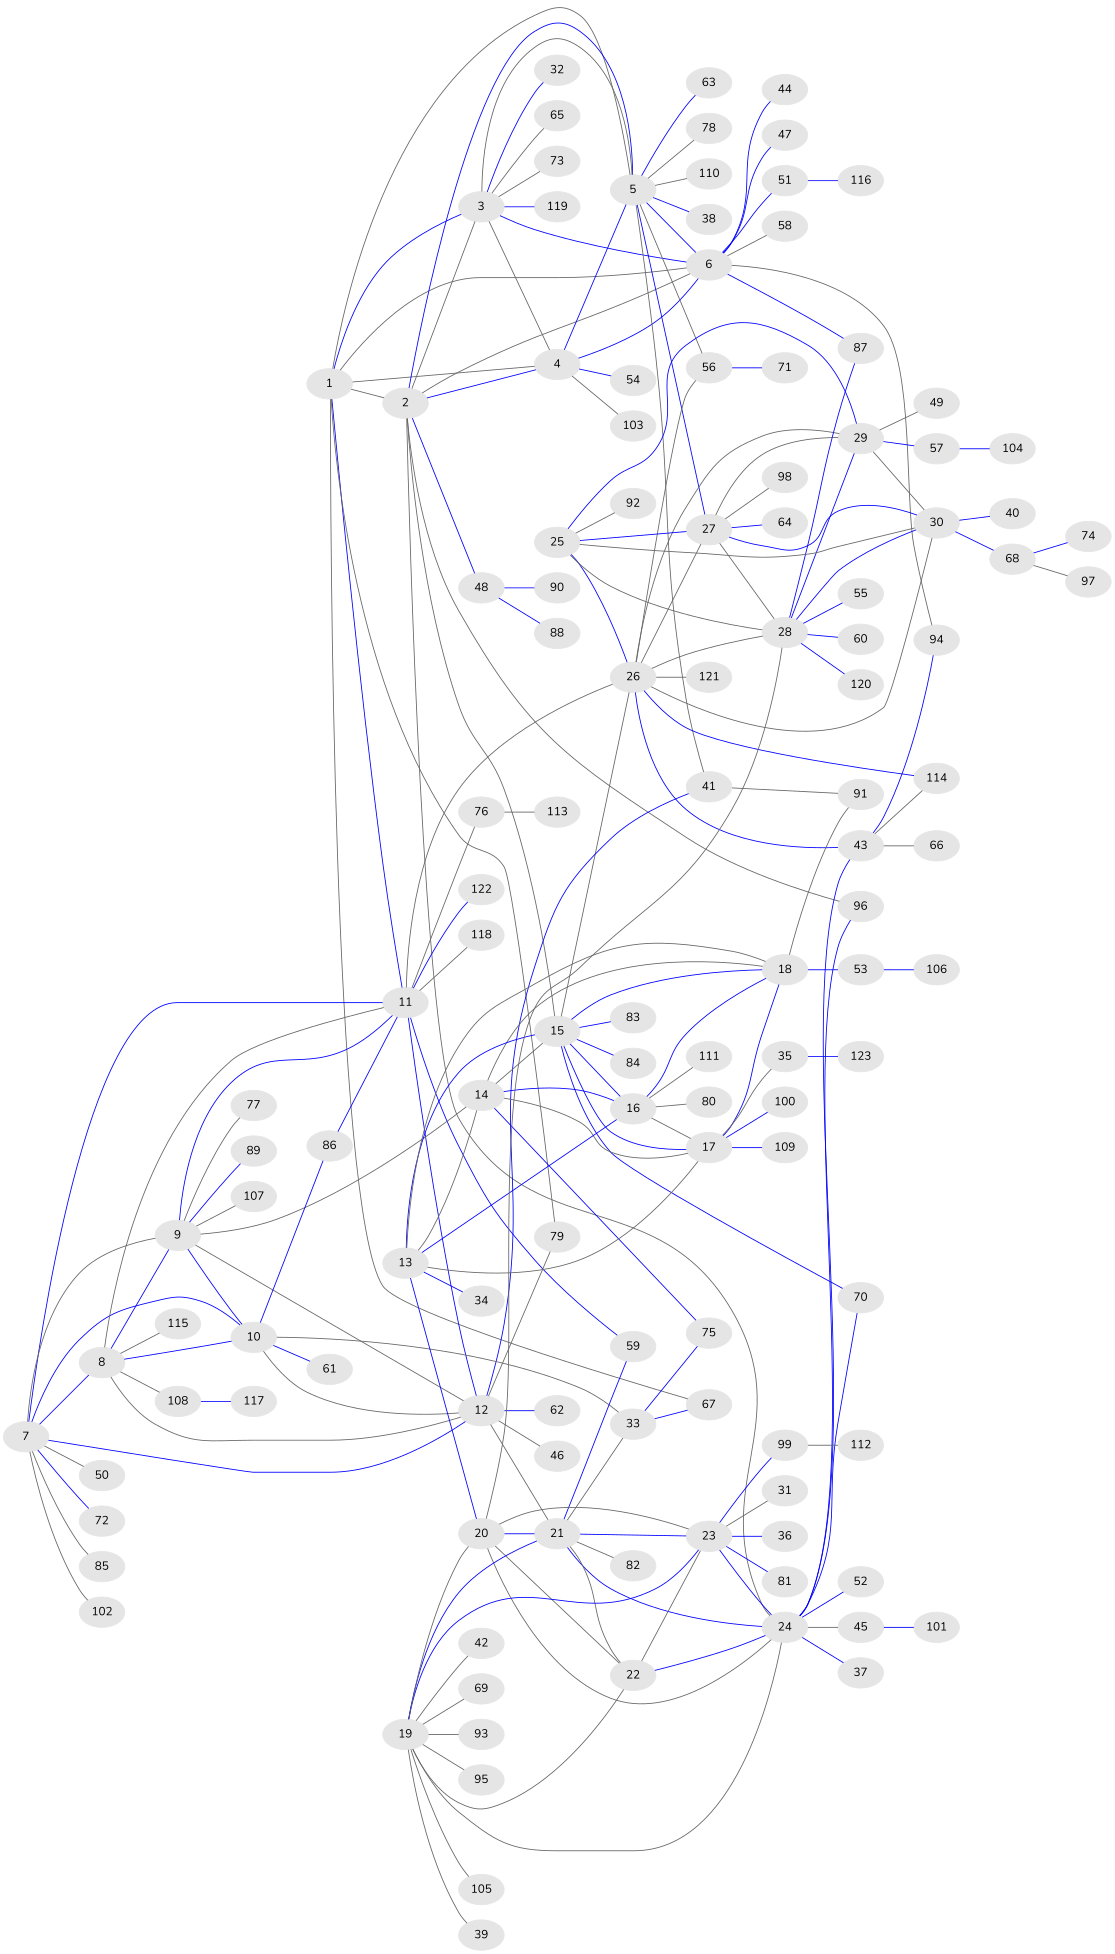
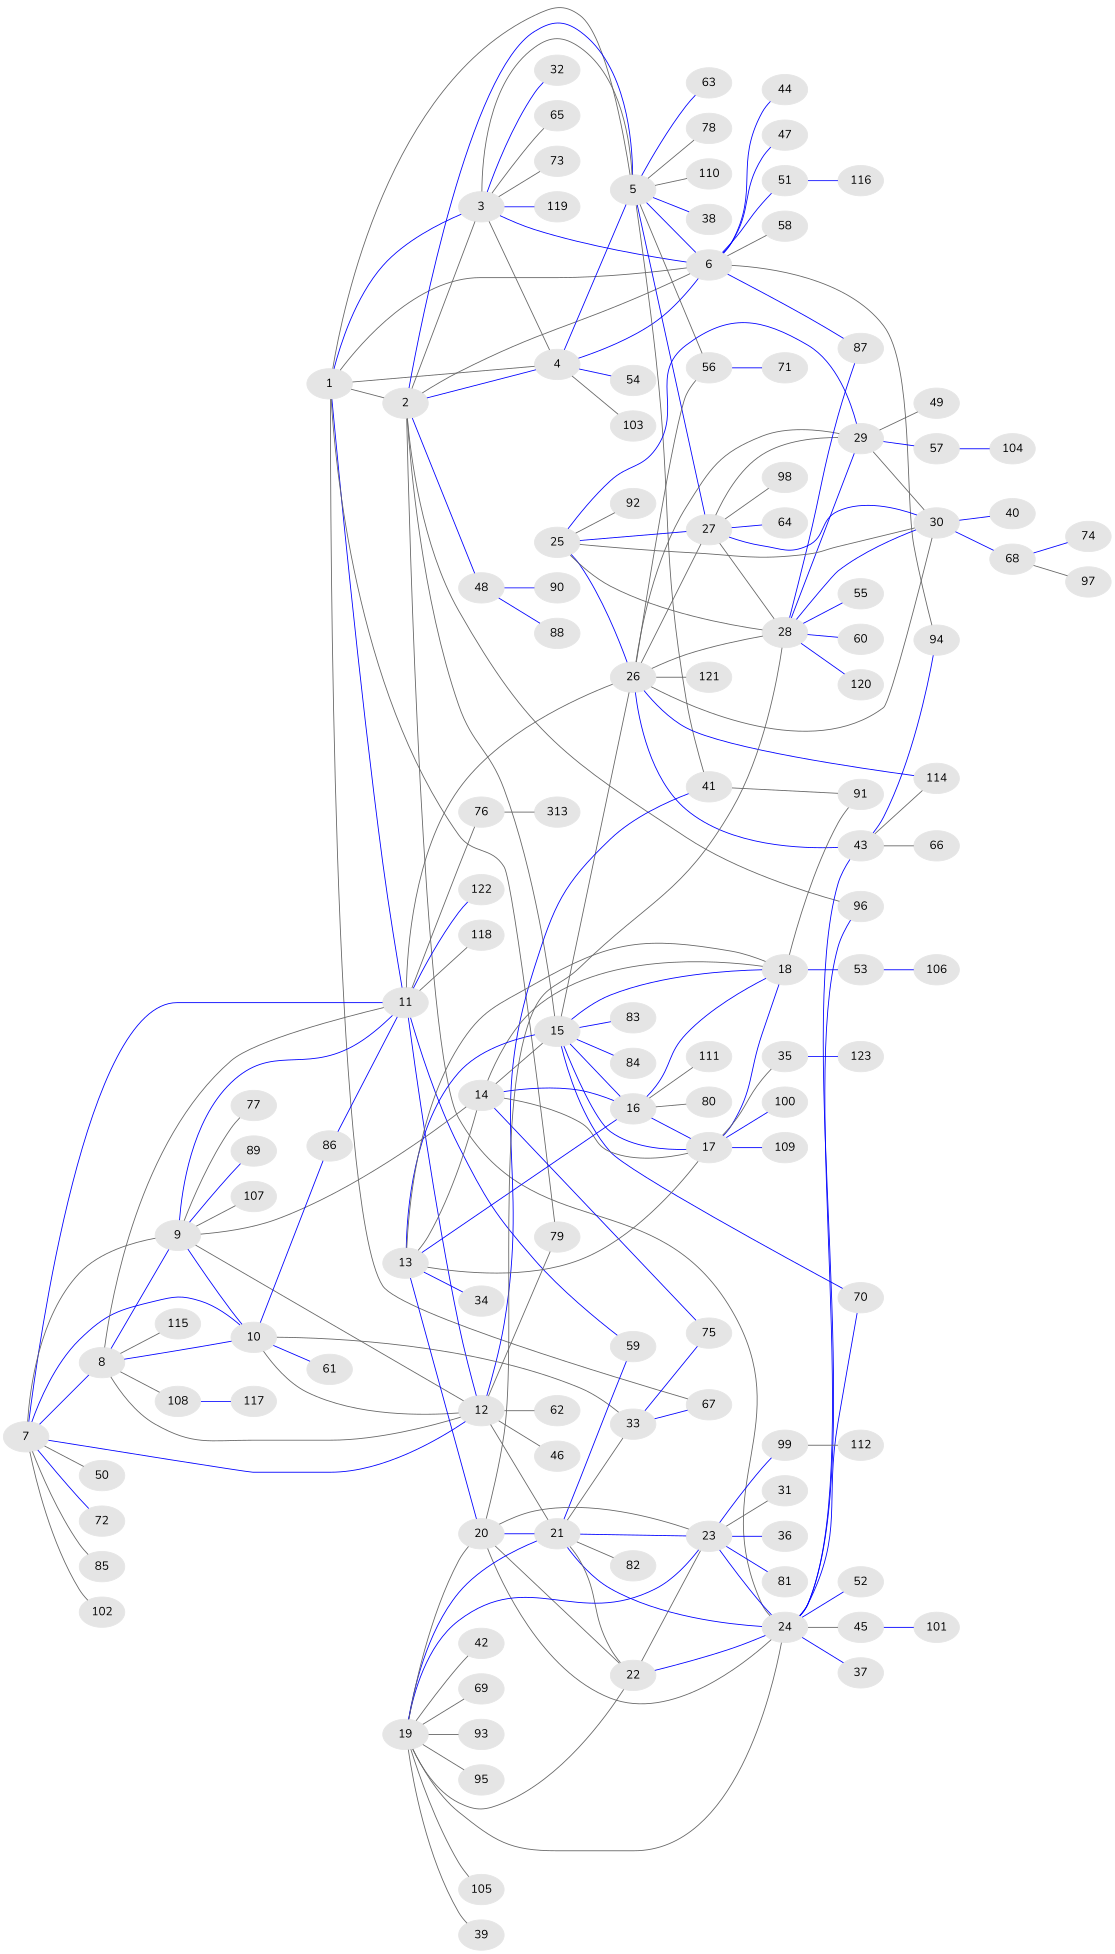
node "113": label "113" -> "313"
edge "16" -- "17": color gray40 -> blue
edge "12" -- "62": color blue -> gray40
